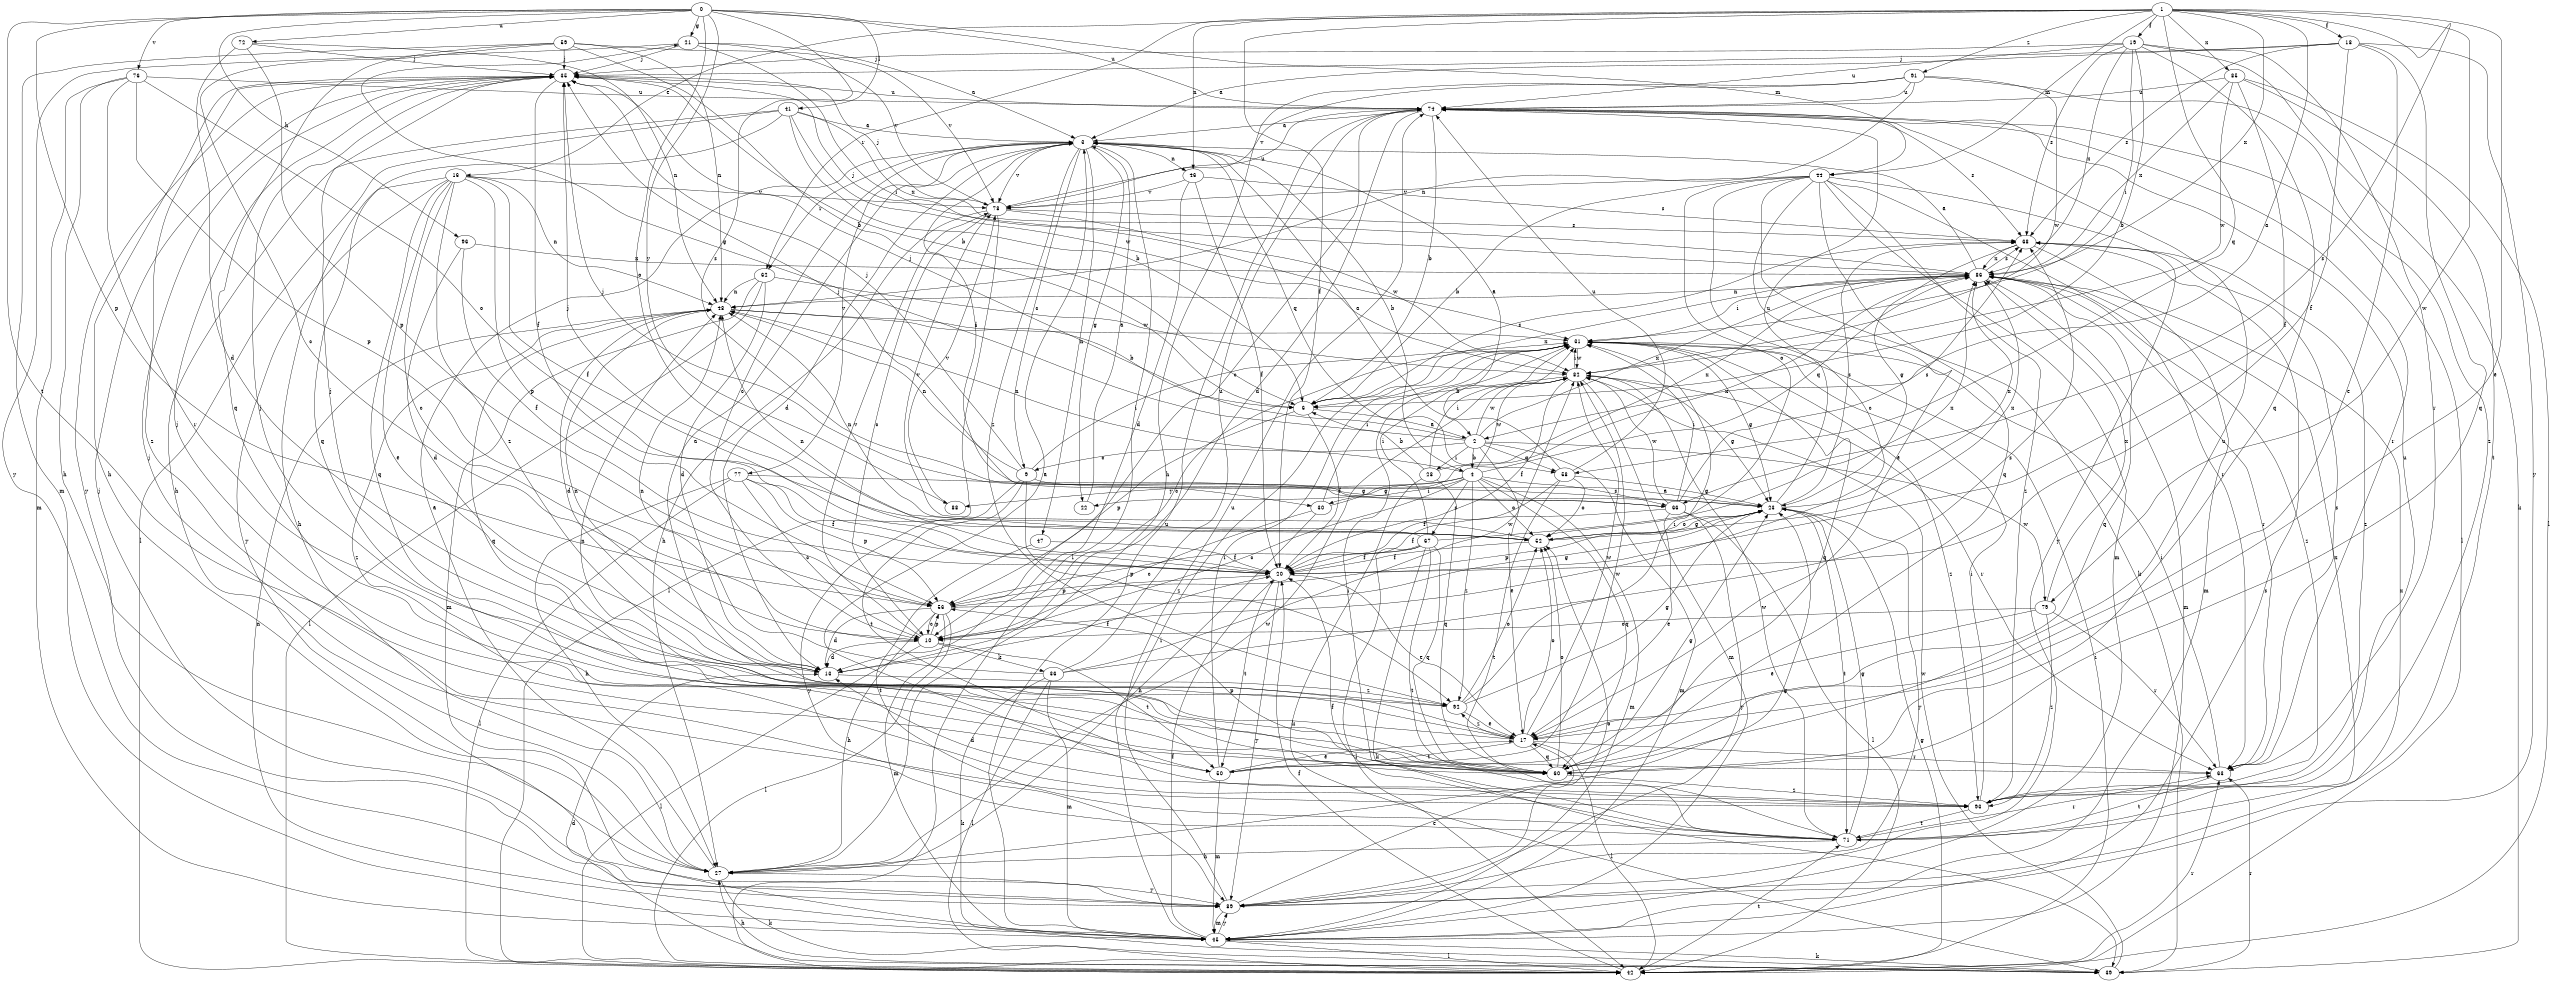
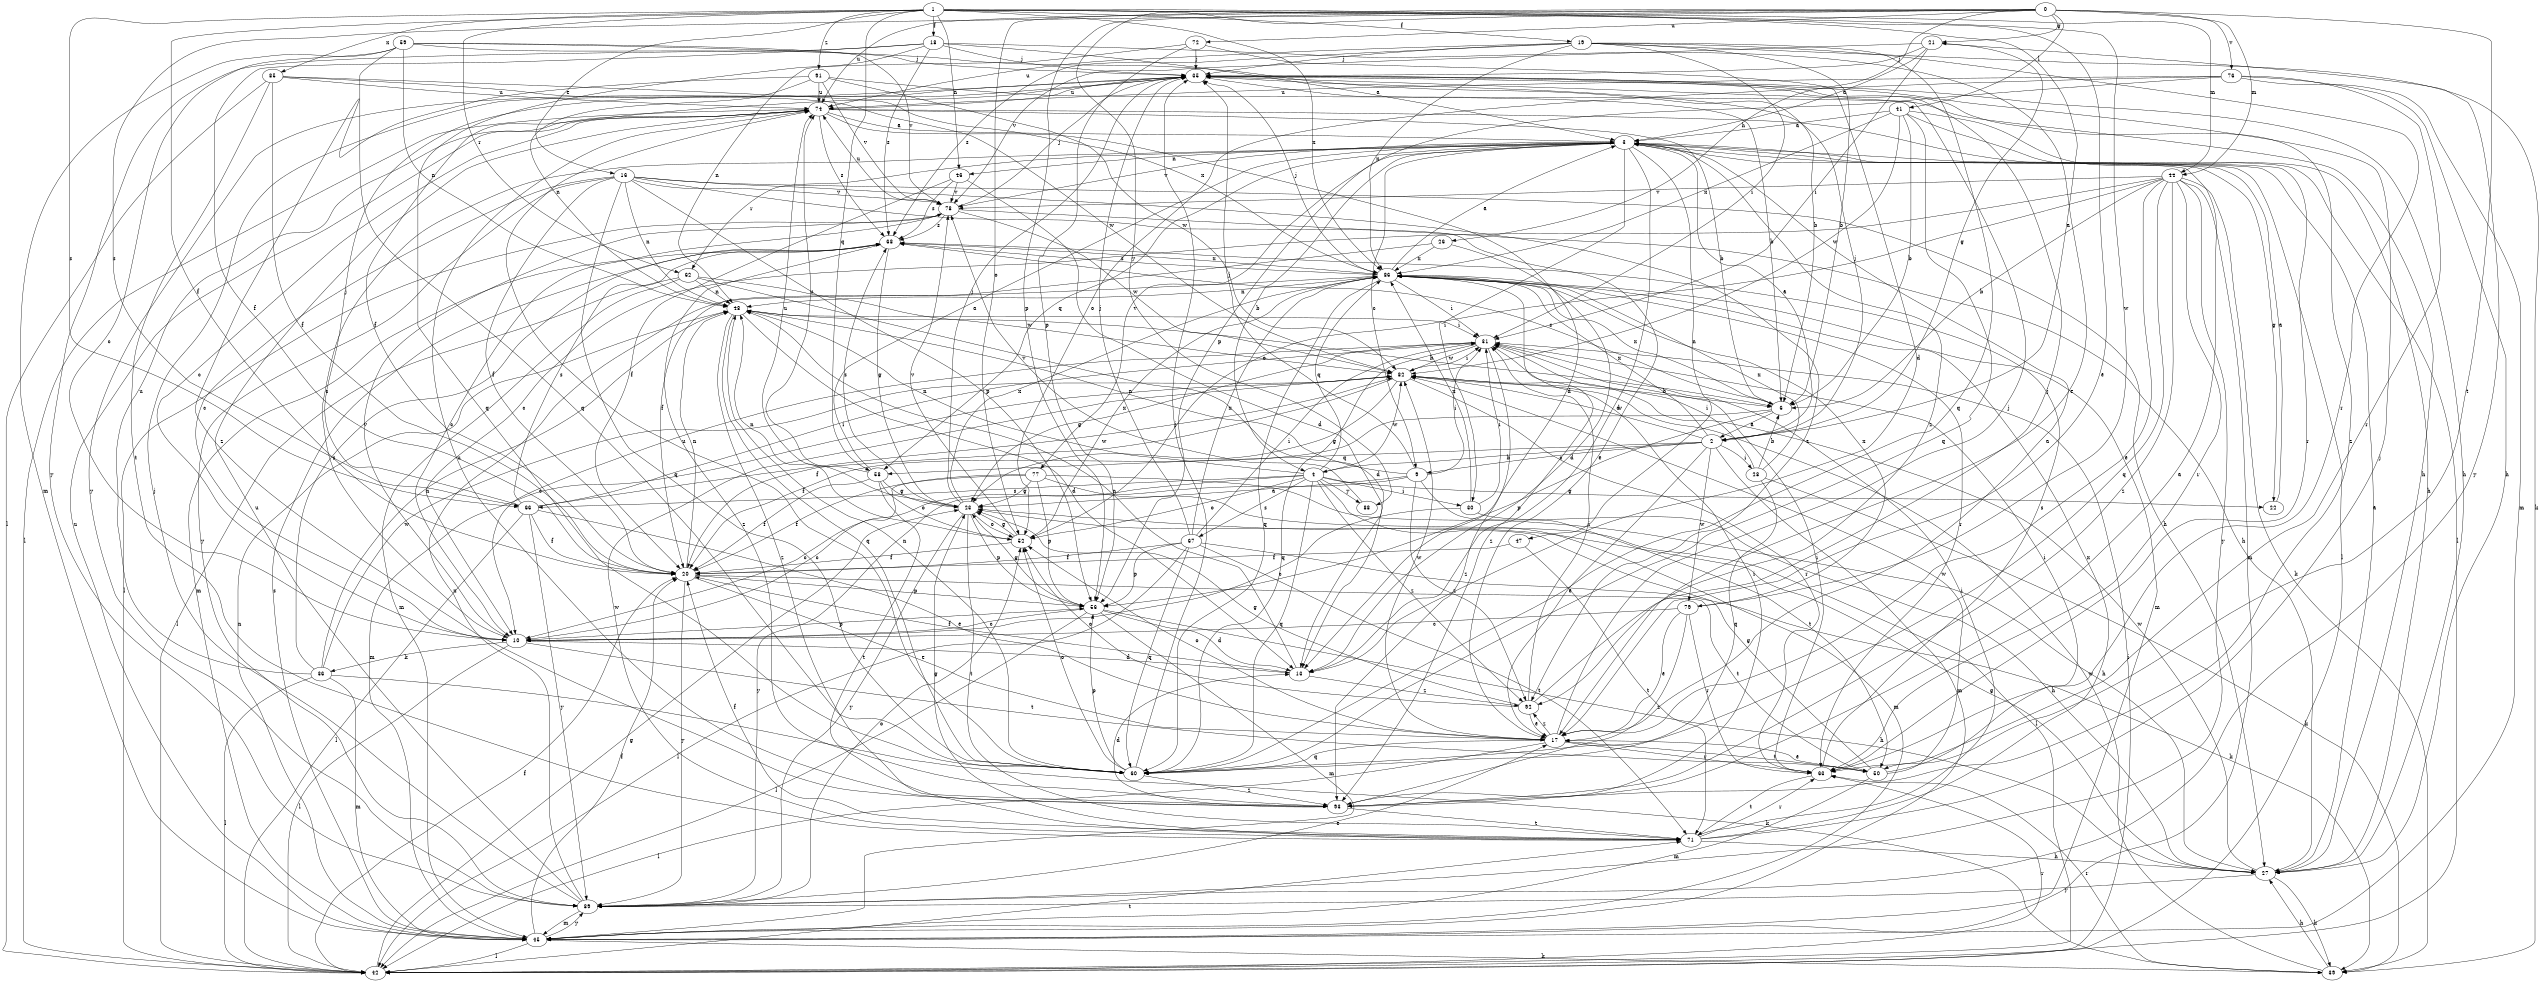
node "96": label "96" -> "26"
edge "45" -> "31": removed, label "i"
edge "39" -> "13": removed, label "d"
